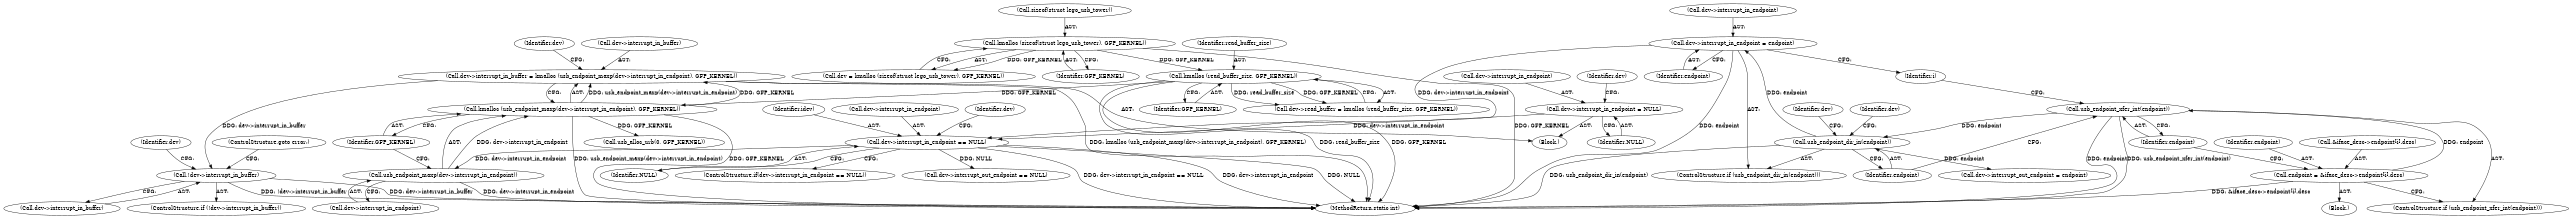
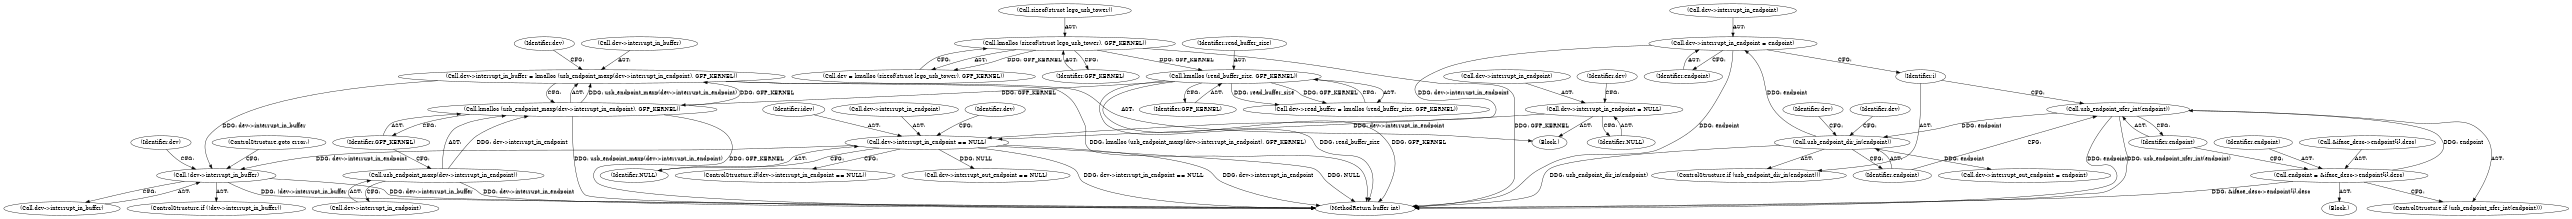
edge "(Call,dev->interrupt_in_endpoint = endpoint)" -> "(ControlStructure,if (usb_endpoint_dir_in(endpoint)))": now "(Identifier,i)" -> "(ControlStructure,if (usb_endpoint_dir_in(endpoint)))"
node "(Call,usb_alloc_urb(0, GFP_KERNEL))": removed
edge "(Call,dev->interrupt_in_endpoint == NULL)" -> "(Call,usb_endpoint_maxp(dev->interrupt_in_endpoint))": now "(Call,dev->interrupt_in_endpoint == NULL)" -> "(Call,!dev->interrupt_in_buffer)"
node "(MethodReturn,static int)": label "(MethodReturn,static int)" -> "(MethodReturn,buffer int)"
